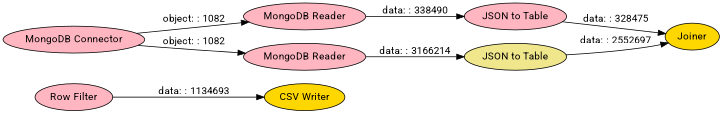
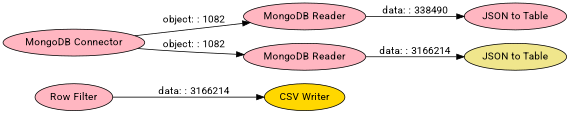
node "Joiner": removed
edge "Row Filter" -> "CSV Writer": label "data: : 1134693" -> "data: : 3166214"
